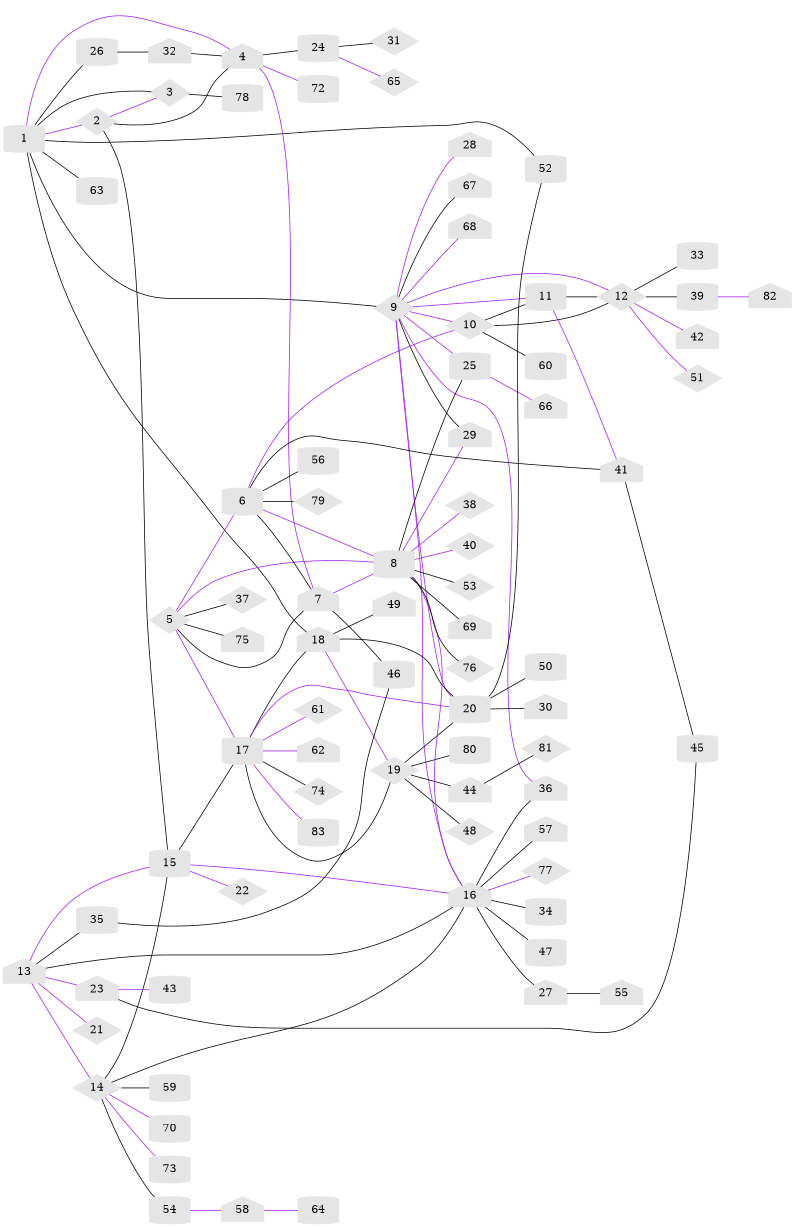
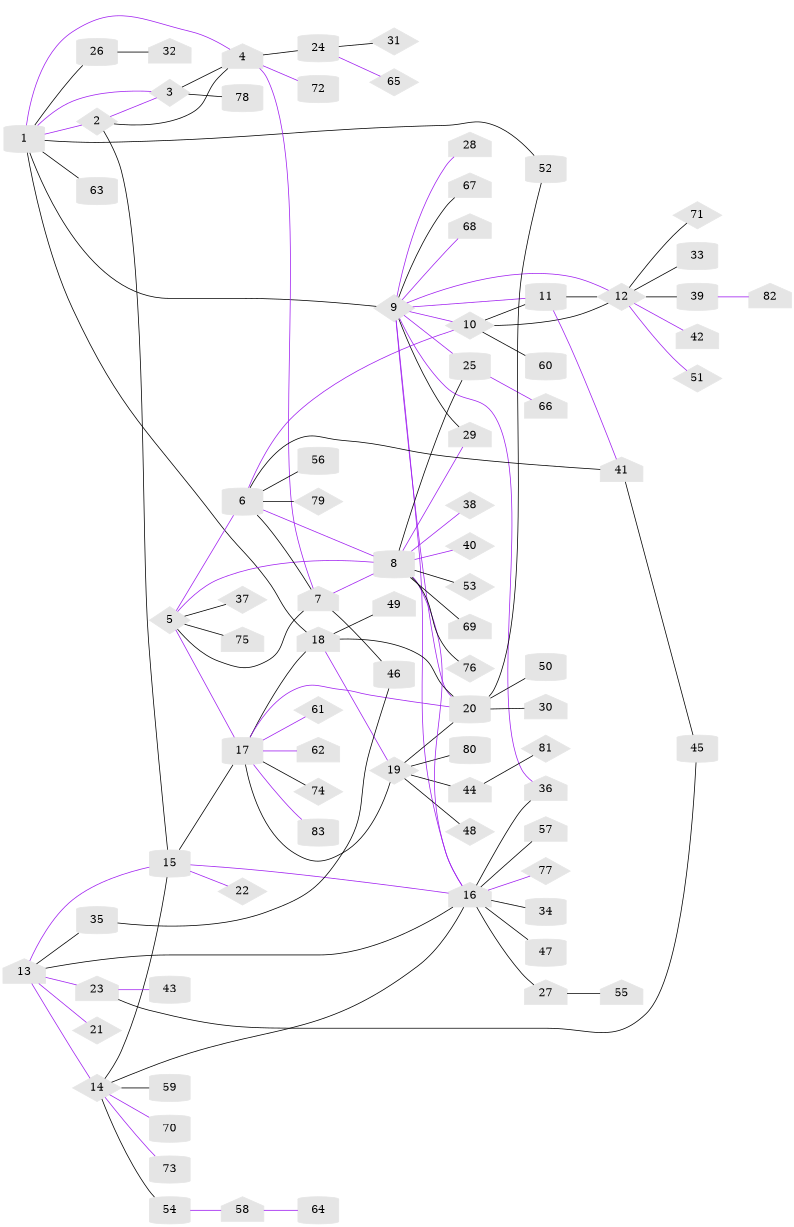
edge "32" -- "4": now "3" -- "4"
edge "3" -- "1": color black -> purple
node "71": added
